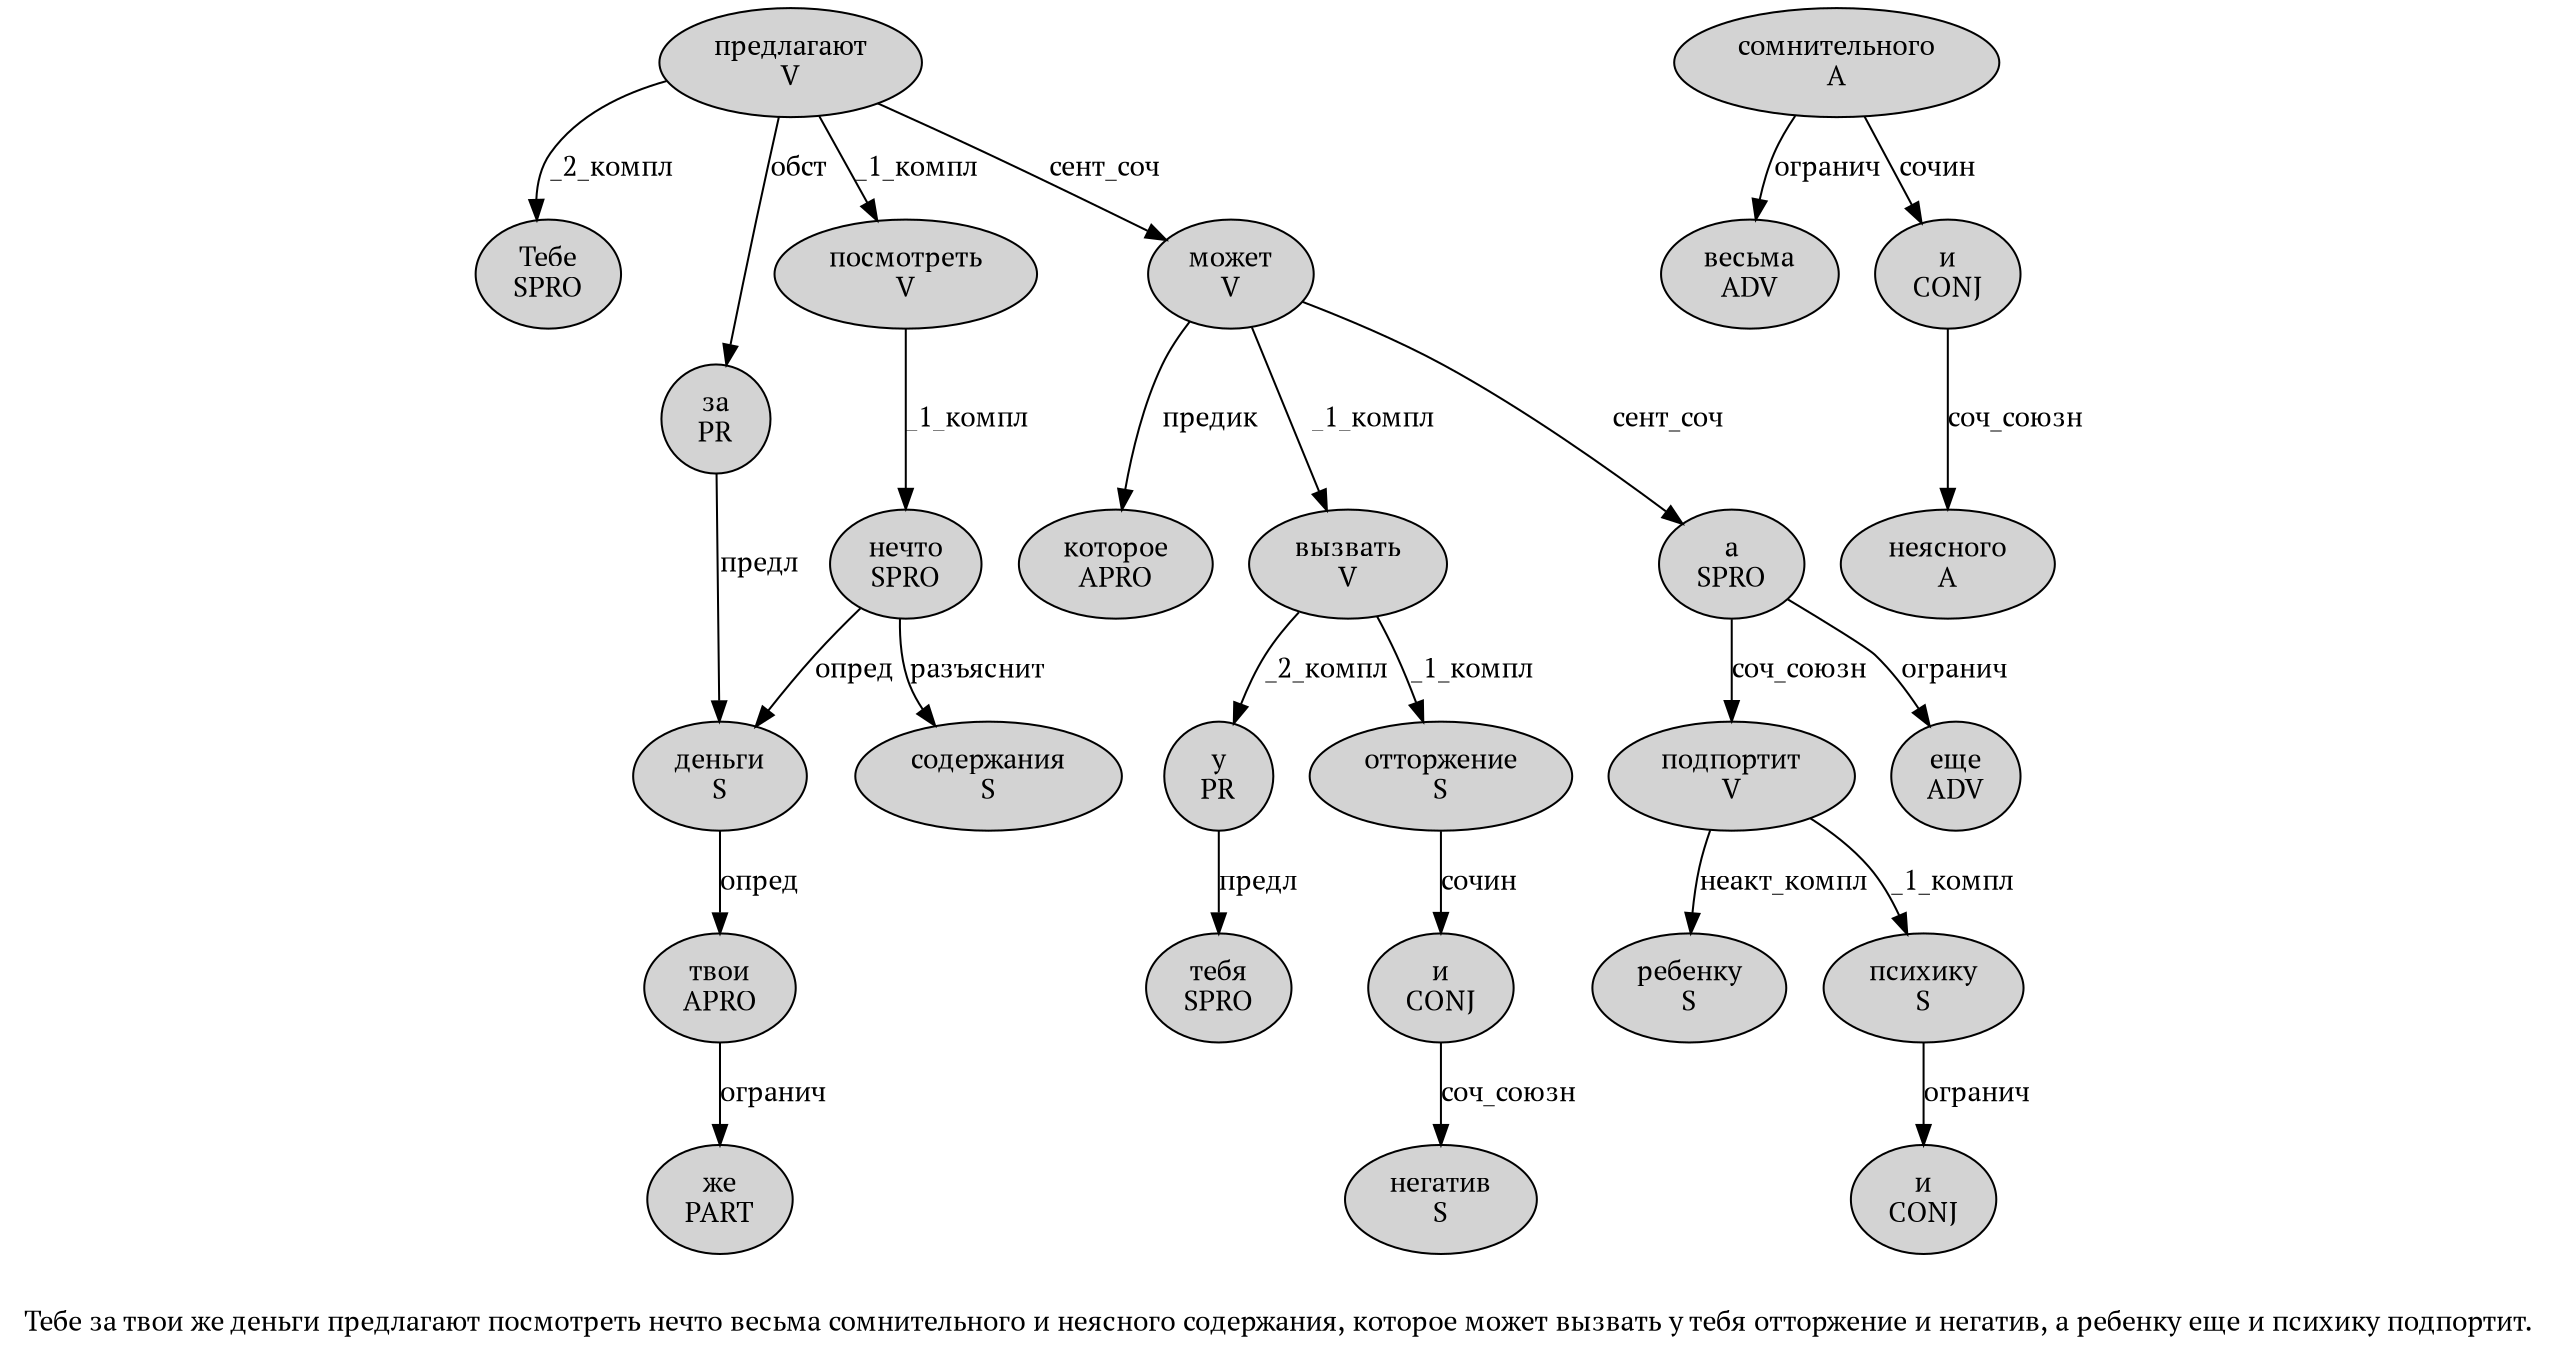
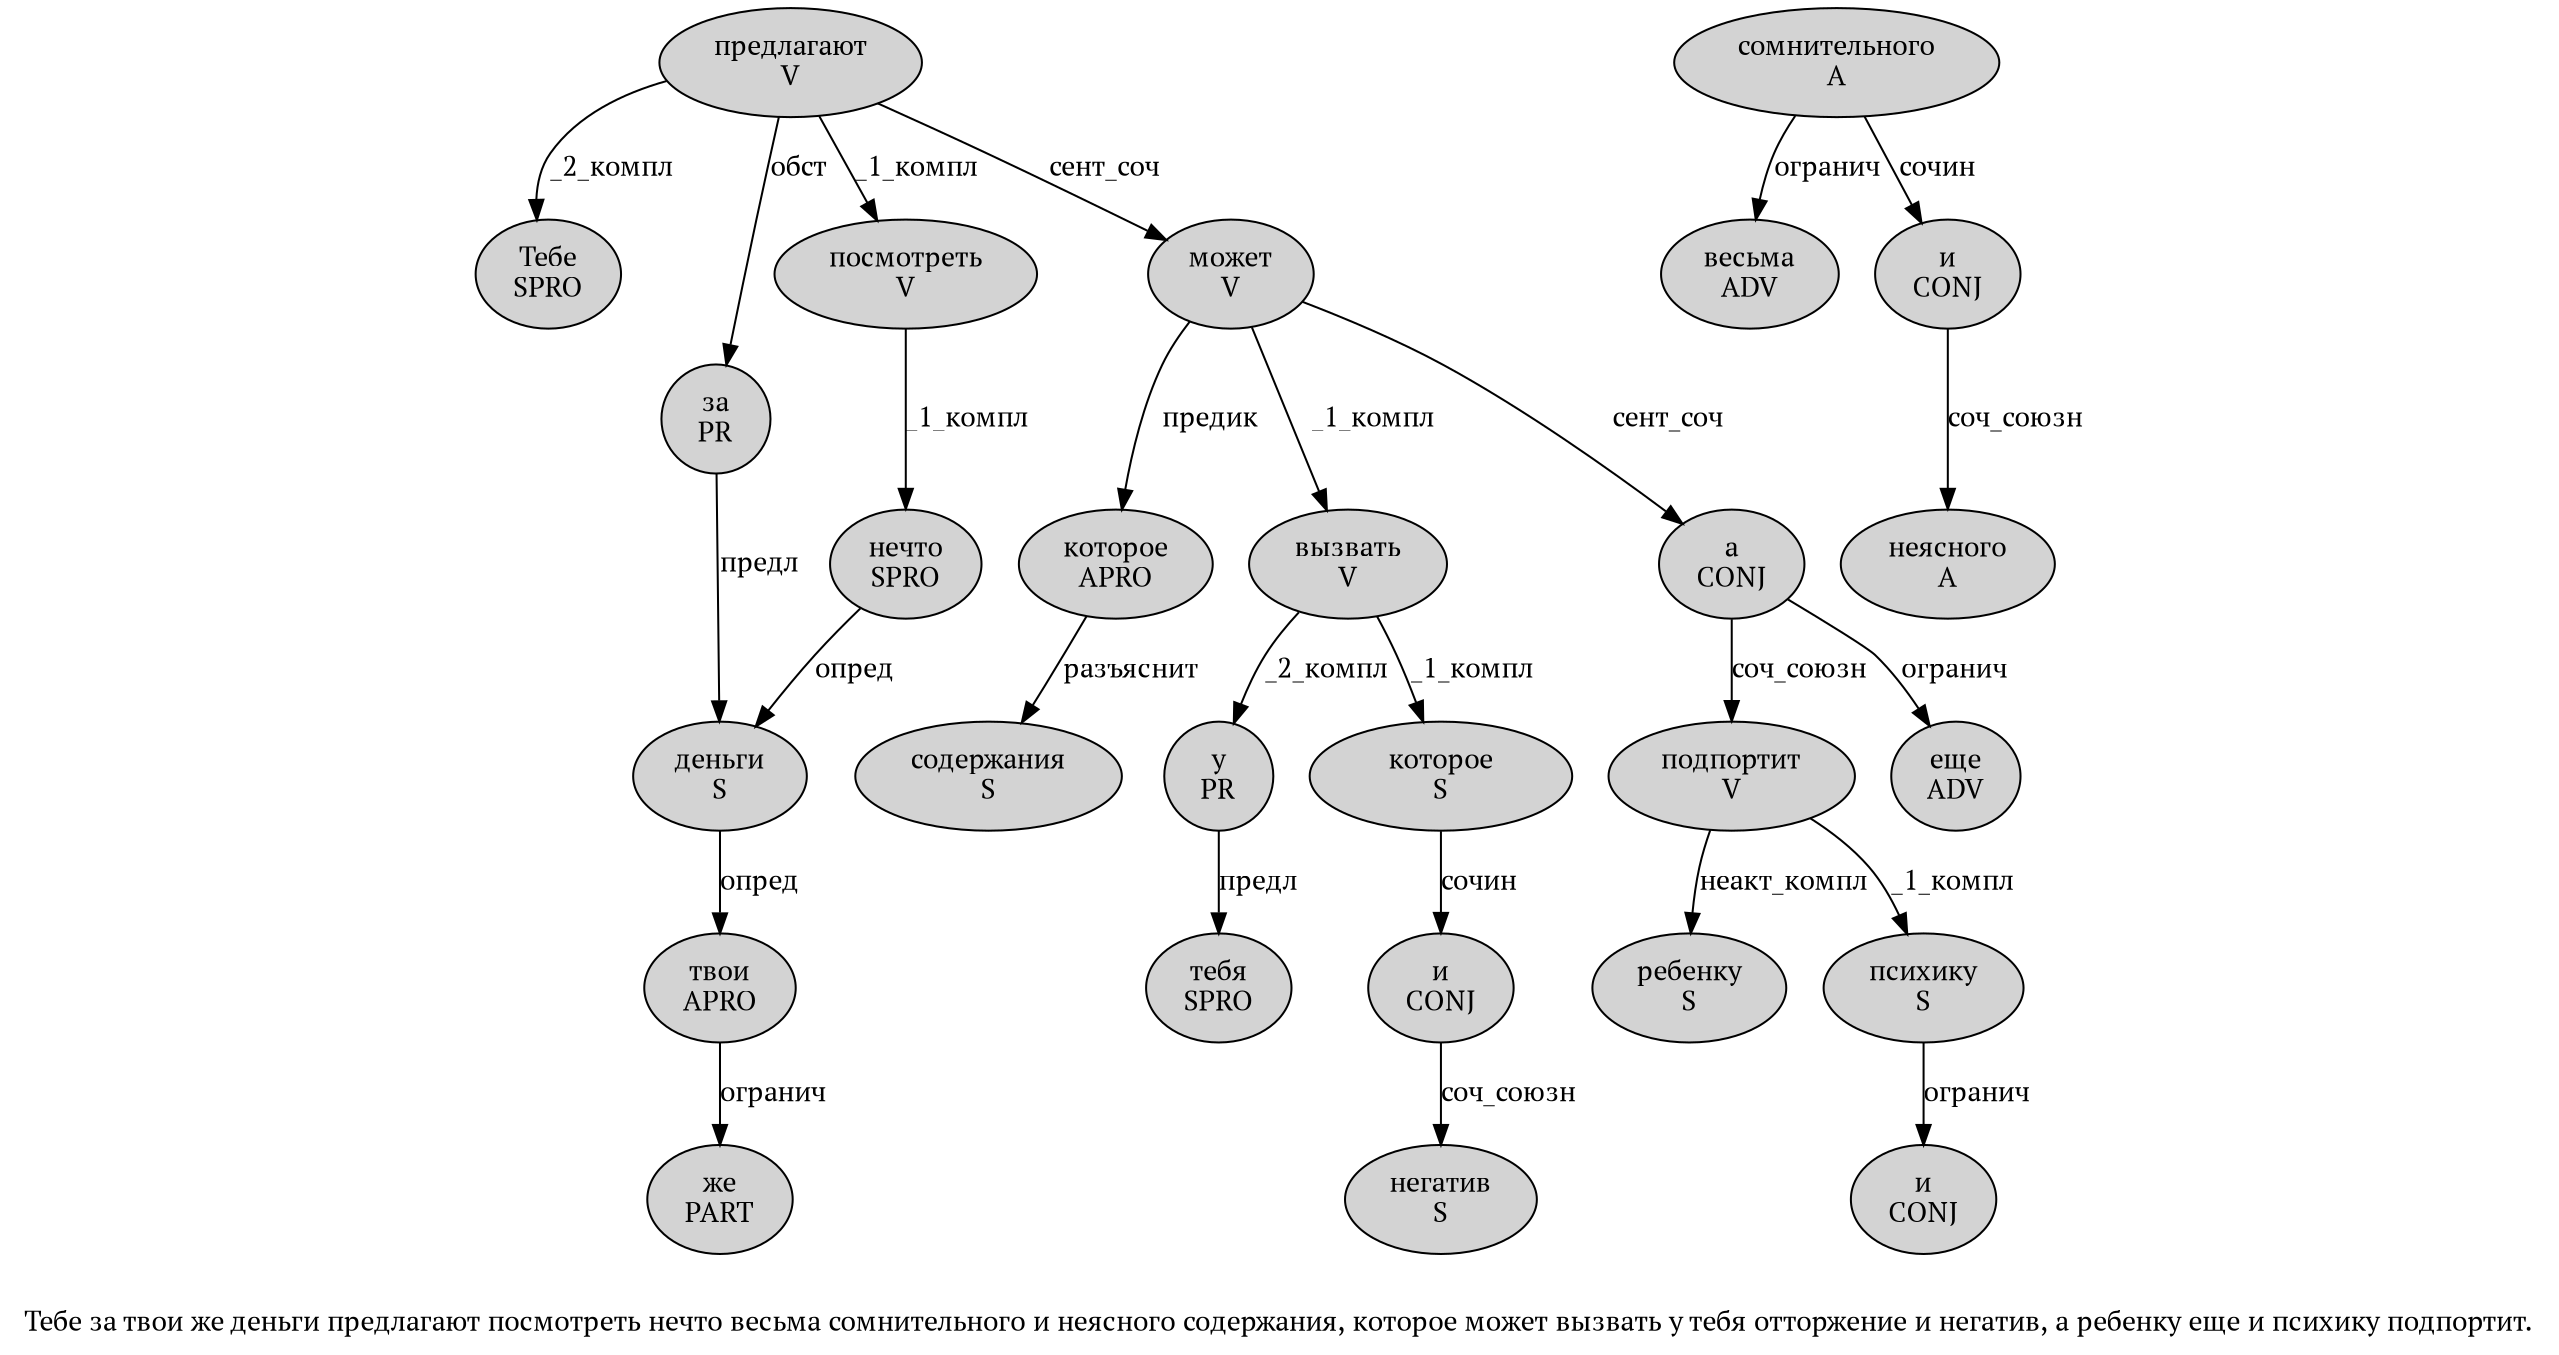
node "а SPRO": label "а SPRO" -> "а CONJ"
edge "нечто SPRO" -> "содержания S": now "которое APRO" -> "содержания S"
node "отторжение S": label "отторжение S" -> "которое S"
